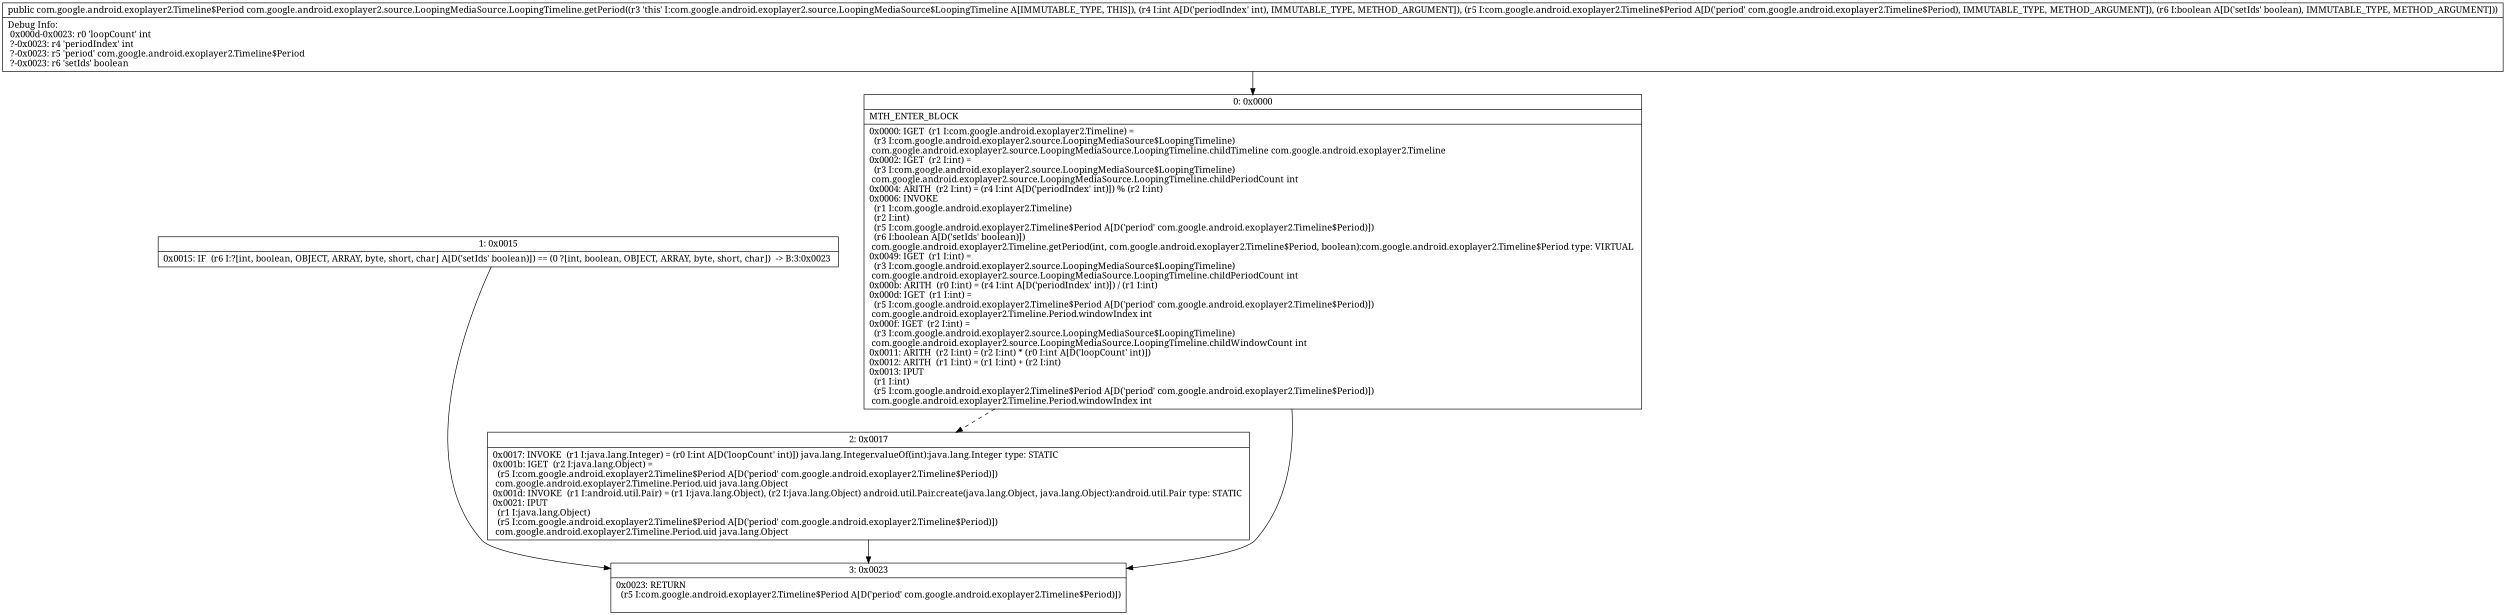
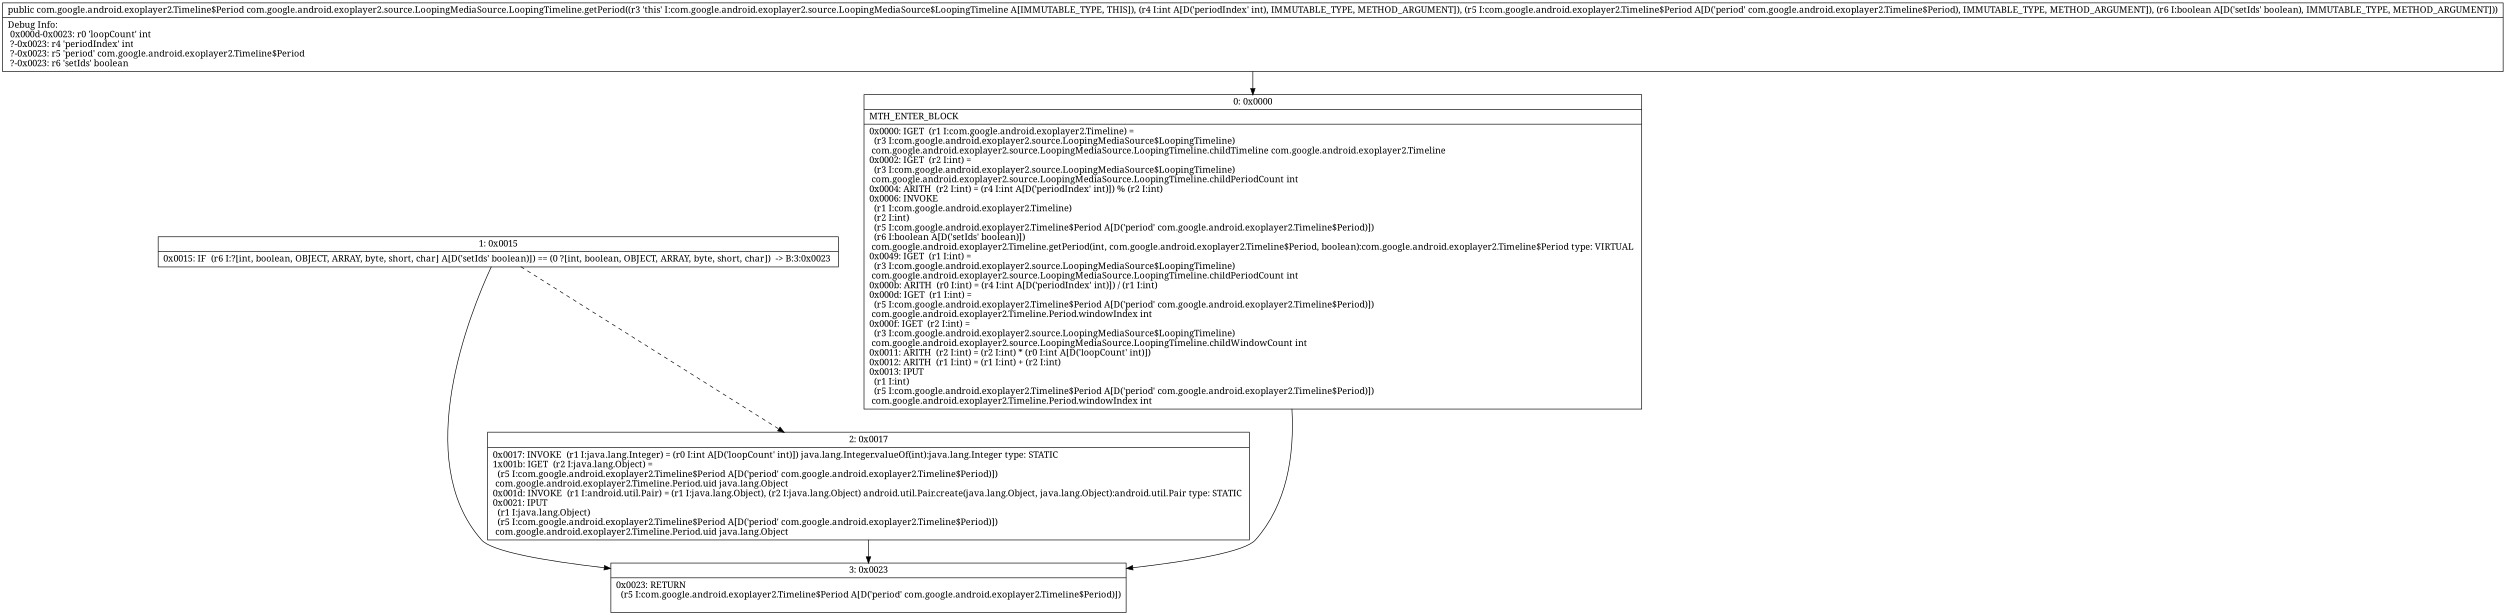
edge "0: 0x0000" -> "2: 0x0017": now "1: 0x0015" -> "2: 0x0017"
node "2: 0x0017": text "0x001b: IGET  (r2 I:java.lang.Object) =" -> "1x001b: IGET  (r2 I:java.lang.Object) ="
